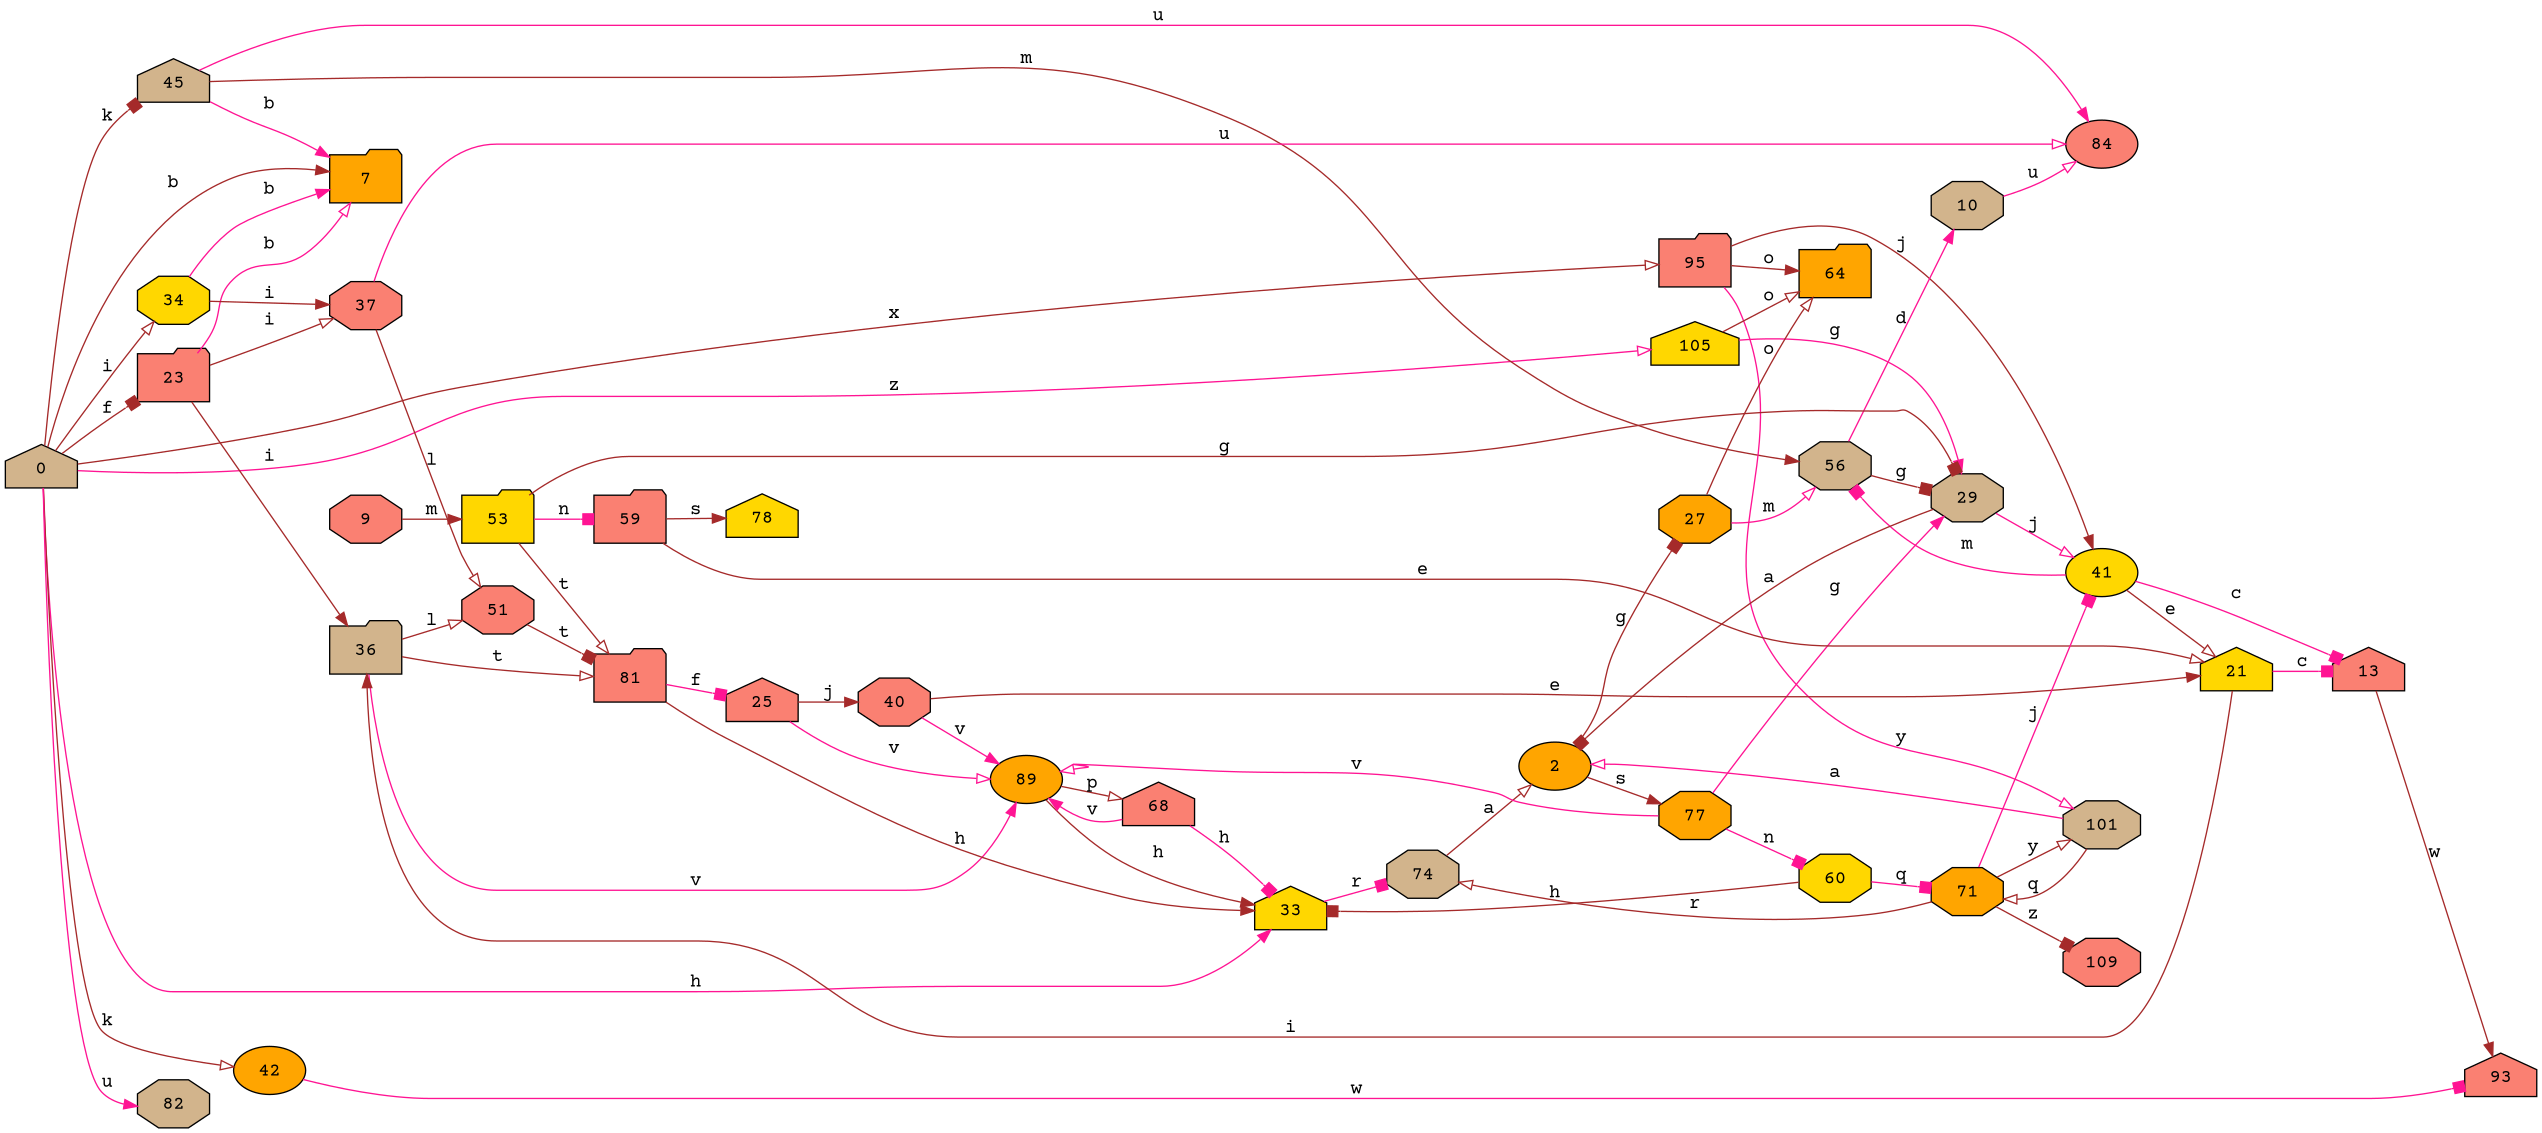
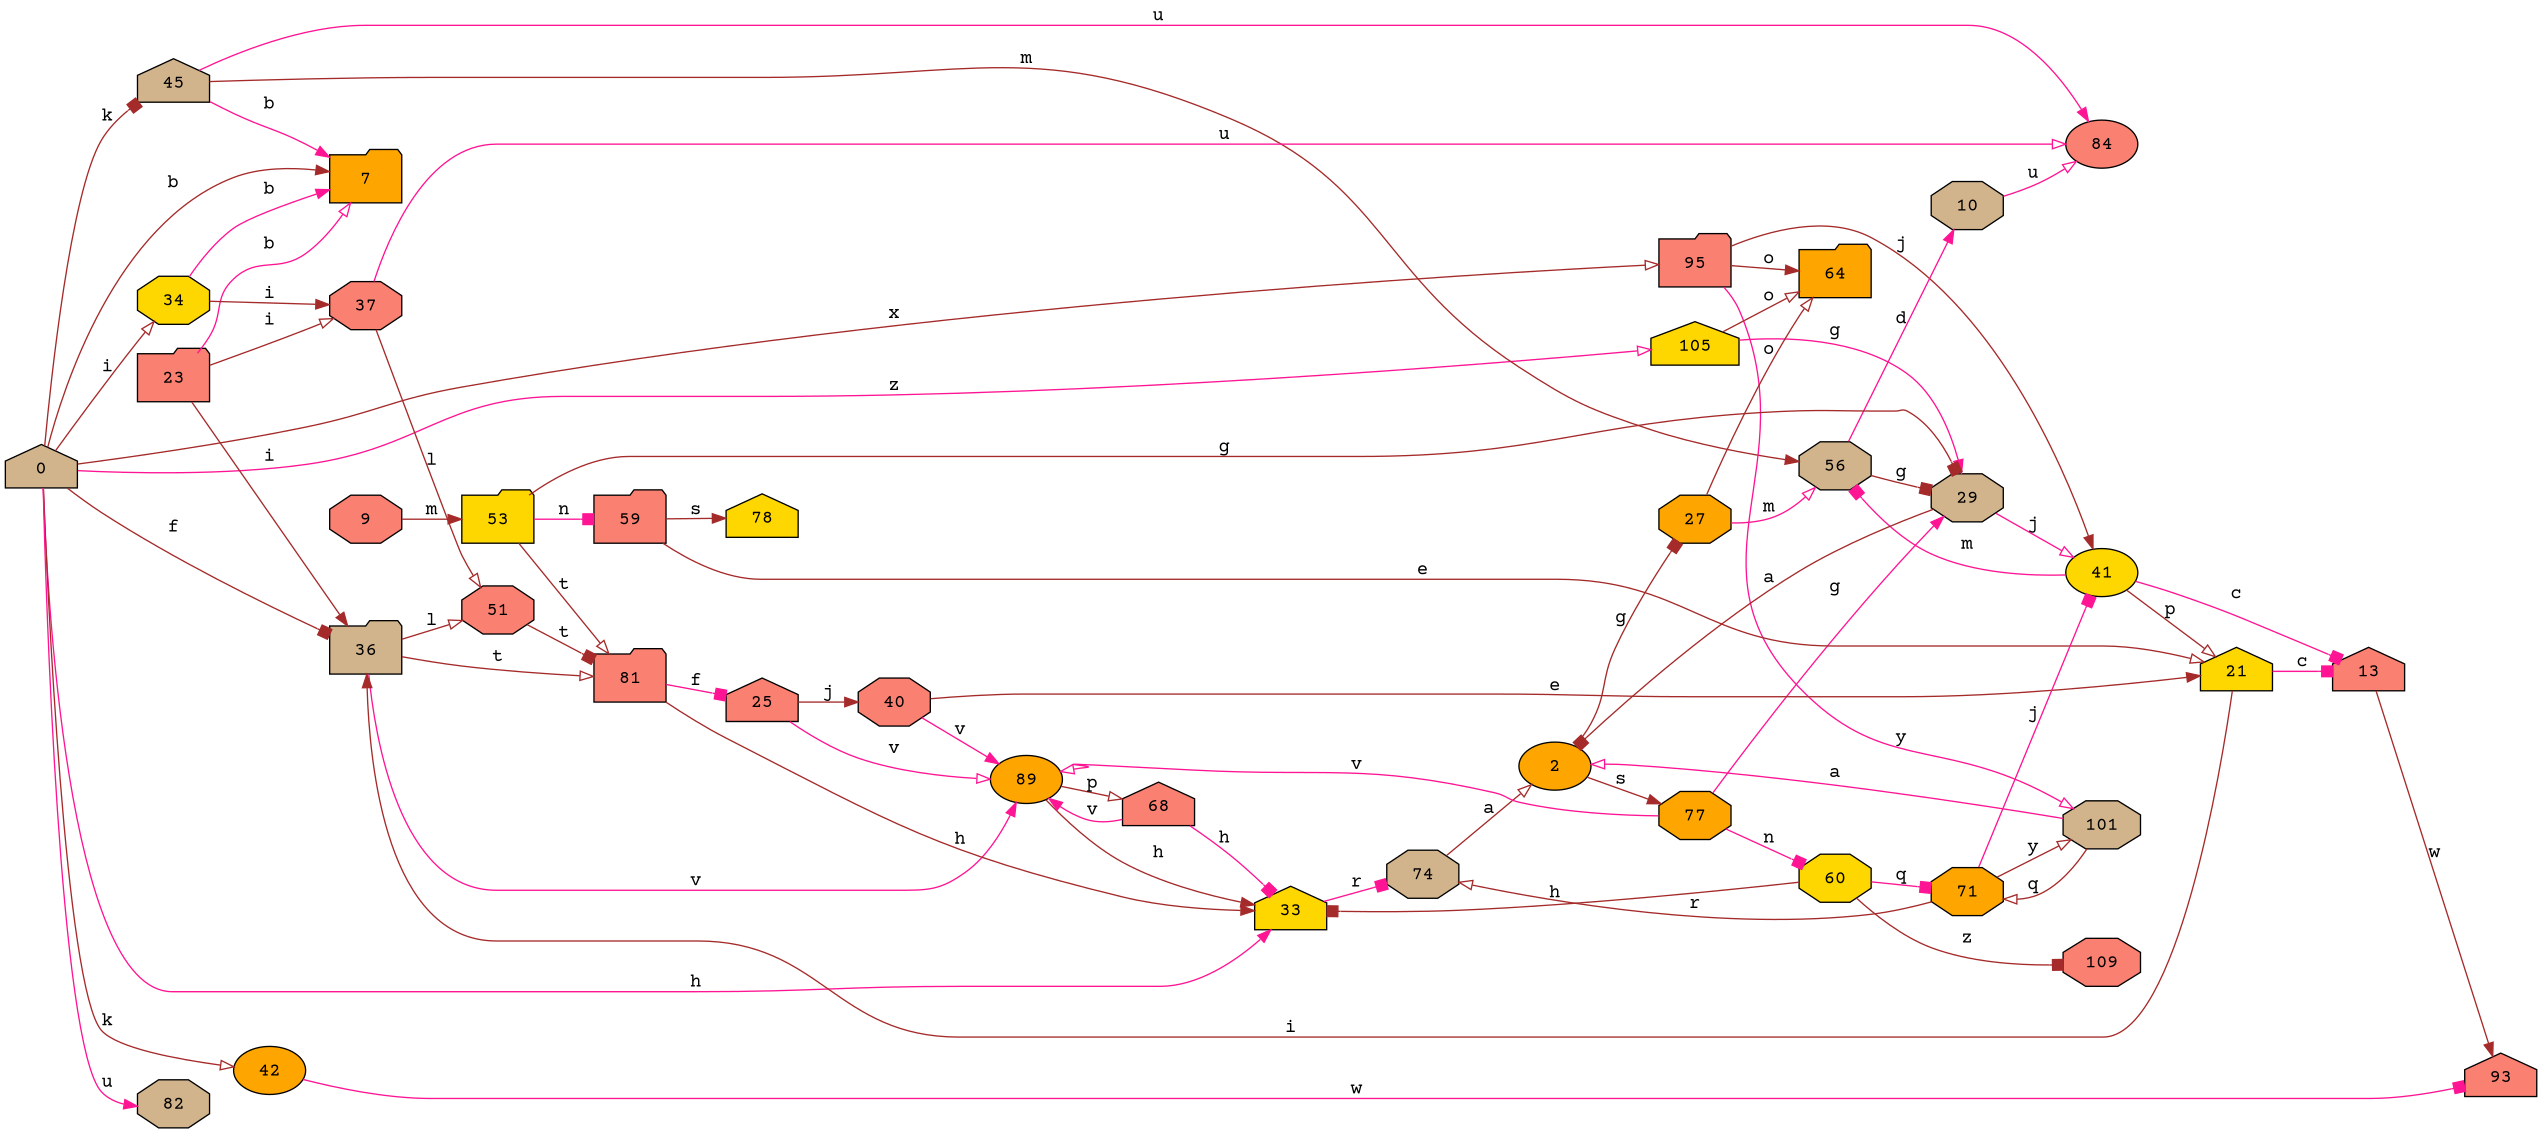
edge "0" -> "23": now "0" -> "36"
edge "41" -> "21": label "e" -> "p"
edge "71" -> "109": now "60" -> "109"
